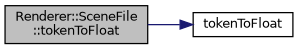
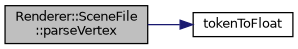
node "Renderer::SceneFile ::tokenToFloat": label "Renderer::SceneFile ::tokenToFloat" -> "Renderer::SceneFile ::parseVertex"
